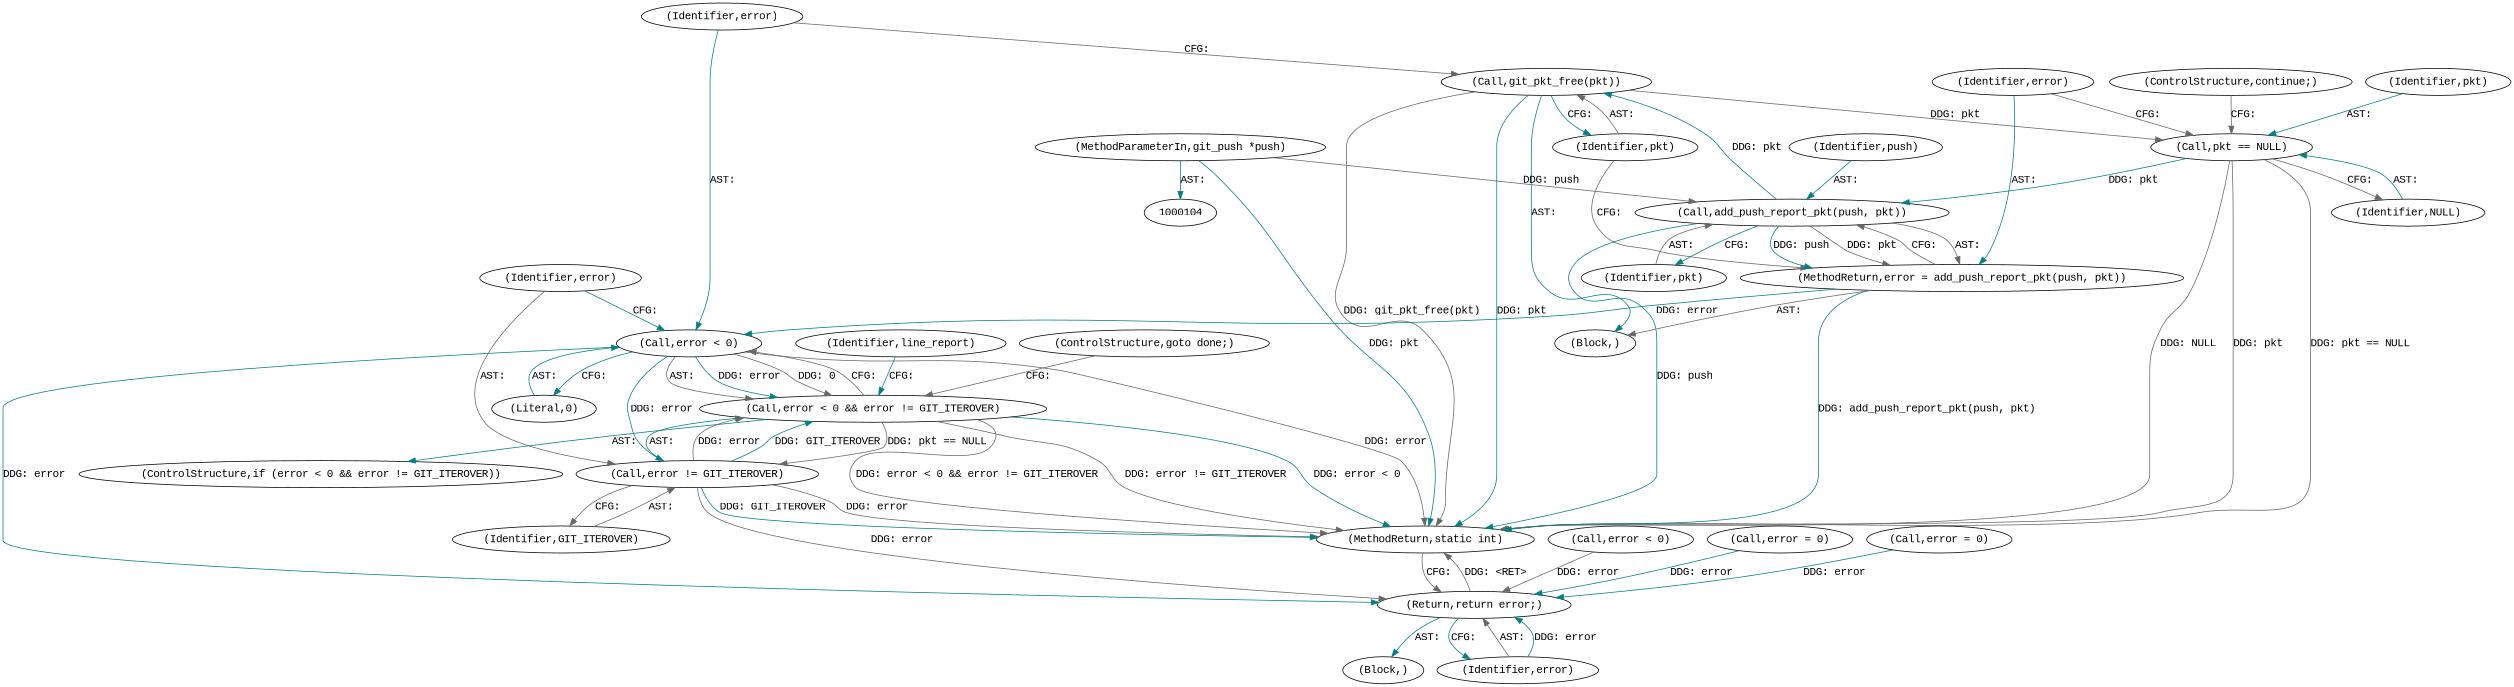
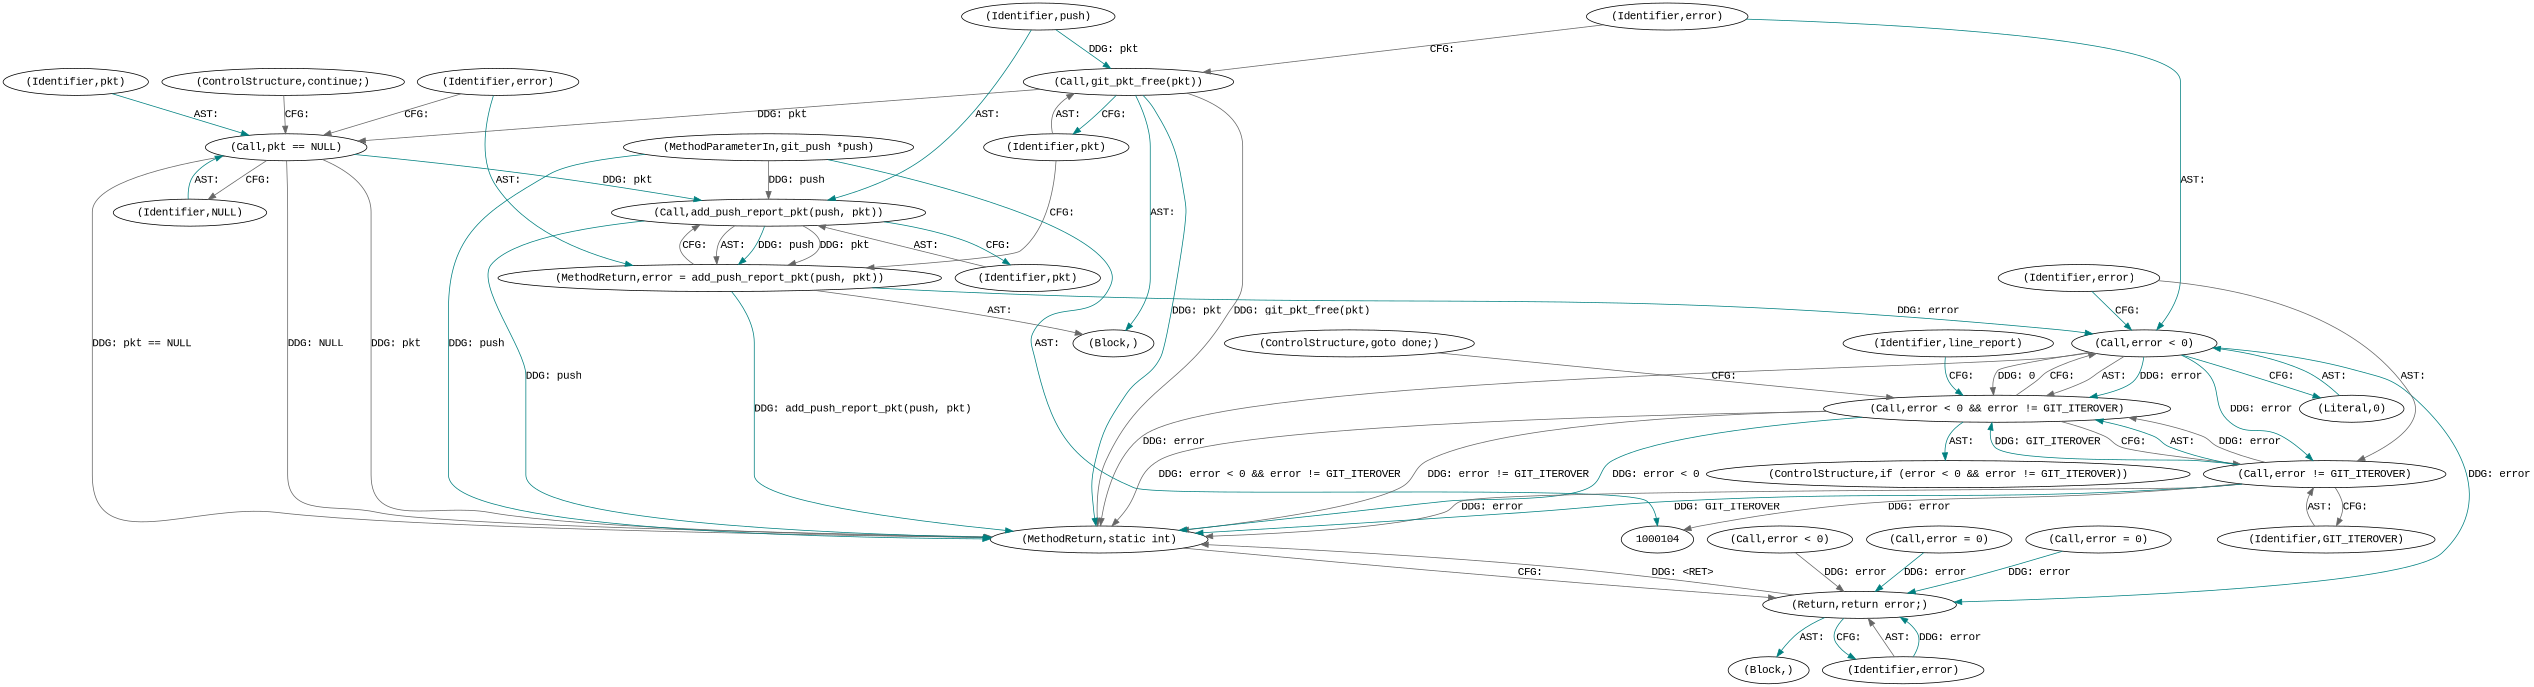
edge "(Call,add_push_report_pkt(push, pkt))" -> "(Call,git_pkt_free(pkt))": now "(Identifier,push)" -> "(Call,git_pkt_free(pkt))"
edge "(MethodParameterIn,git_push *push)" -> "(MethodReturn,static int)": label "DDG: pkt" -> "DDG: push"
edge "(Call,error < 0 && error != GIT_ITEROVER)" -> "(Call,error != GIT_ITEROVER)": label "DDG: pkt == NULL" -> "CFG: "
edge "(Call,error != GIT_ITEROVER)" -> "(Return,return error;)": now "(Call,error != GIT_ITEROVER)" -> "1000104"
